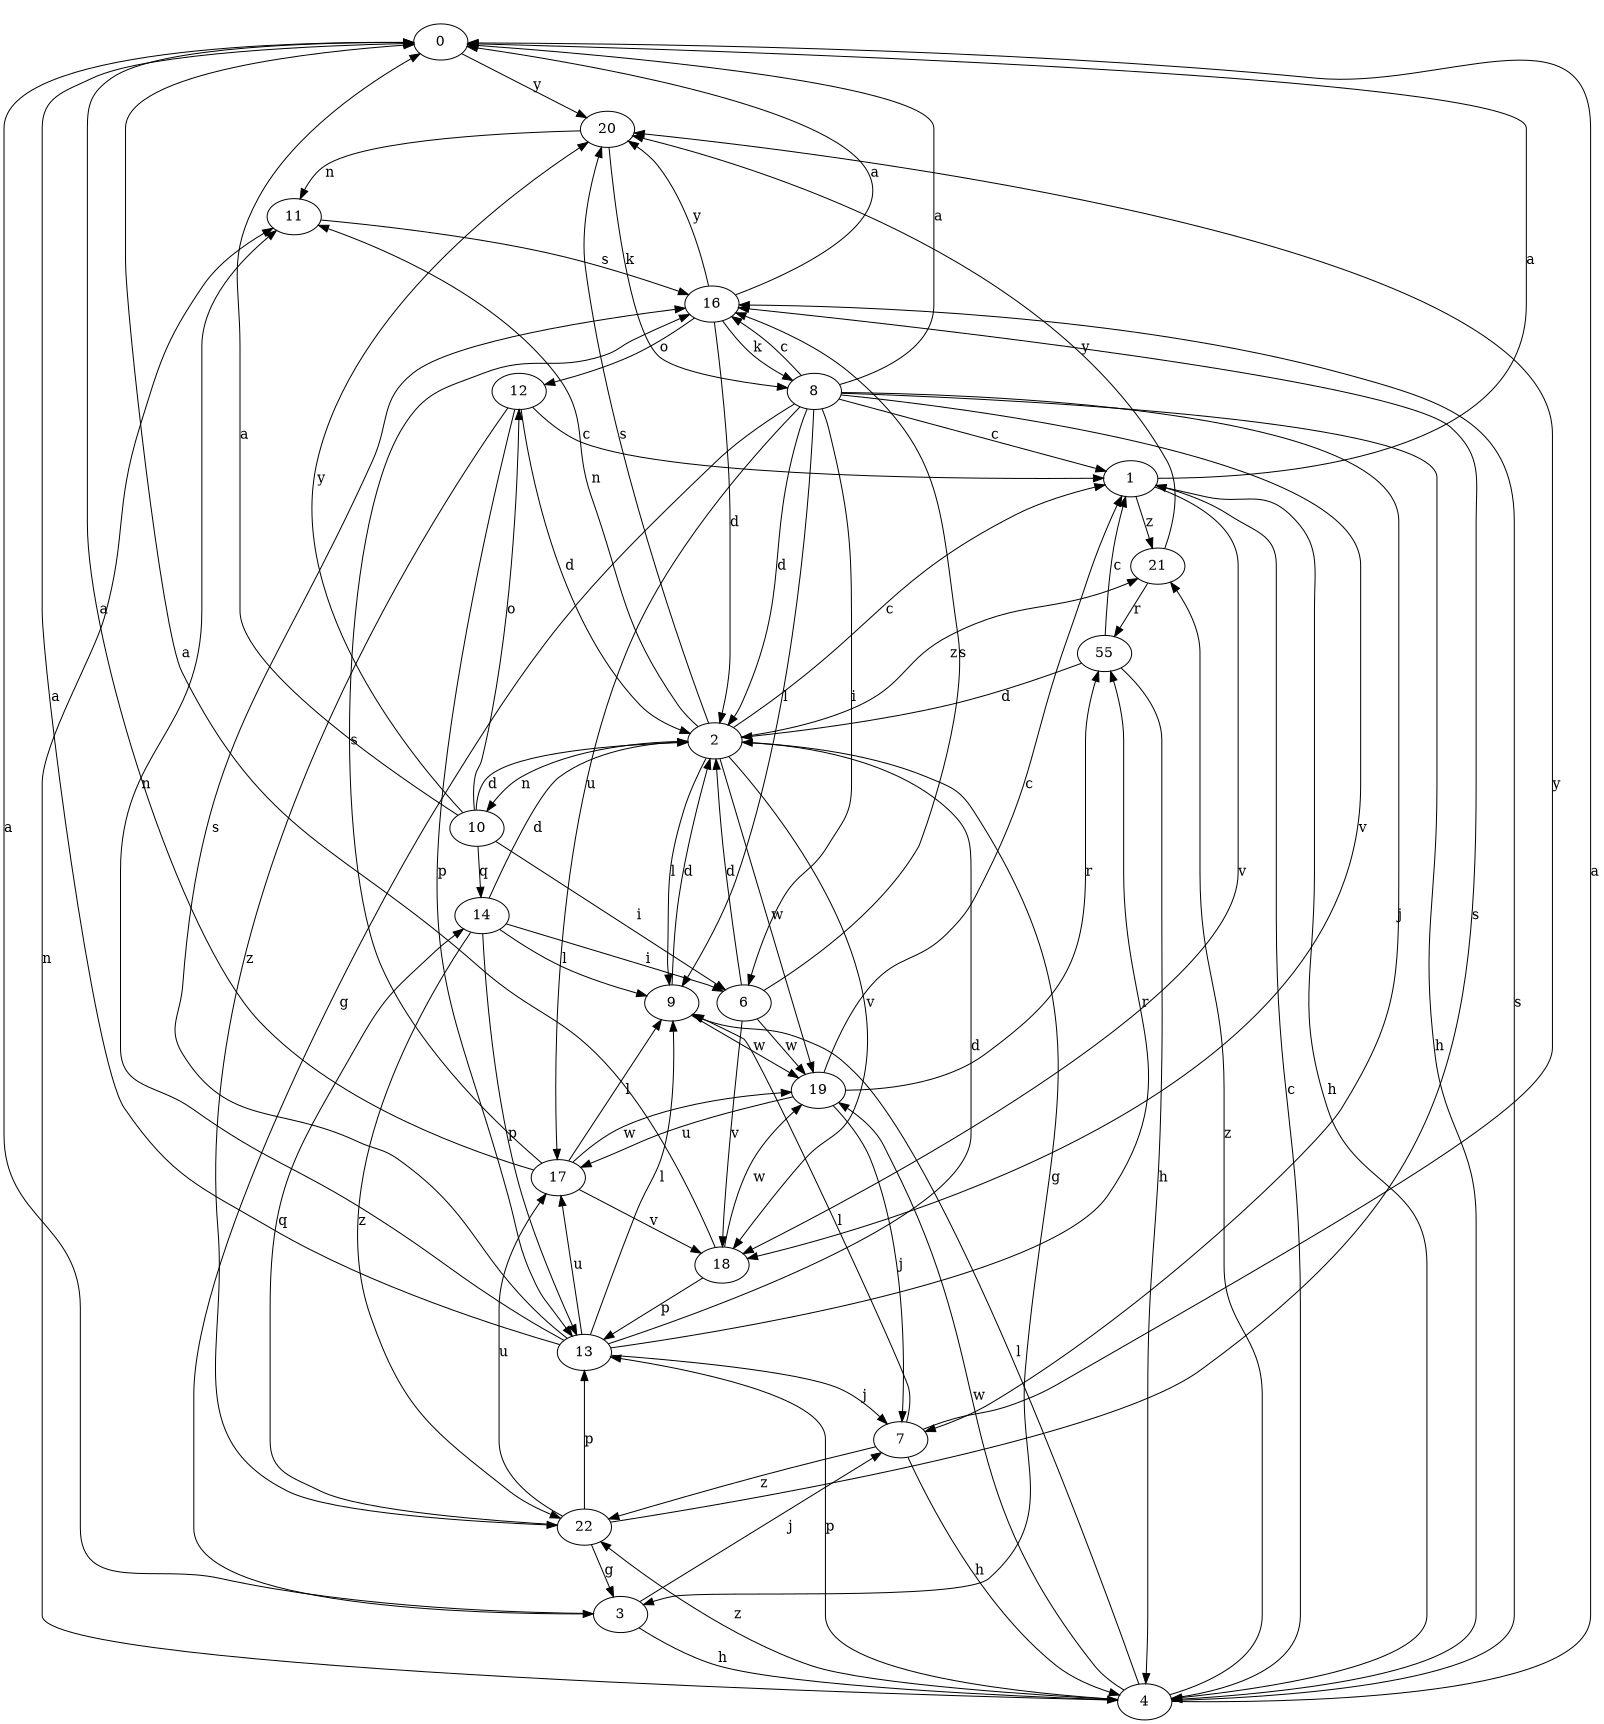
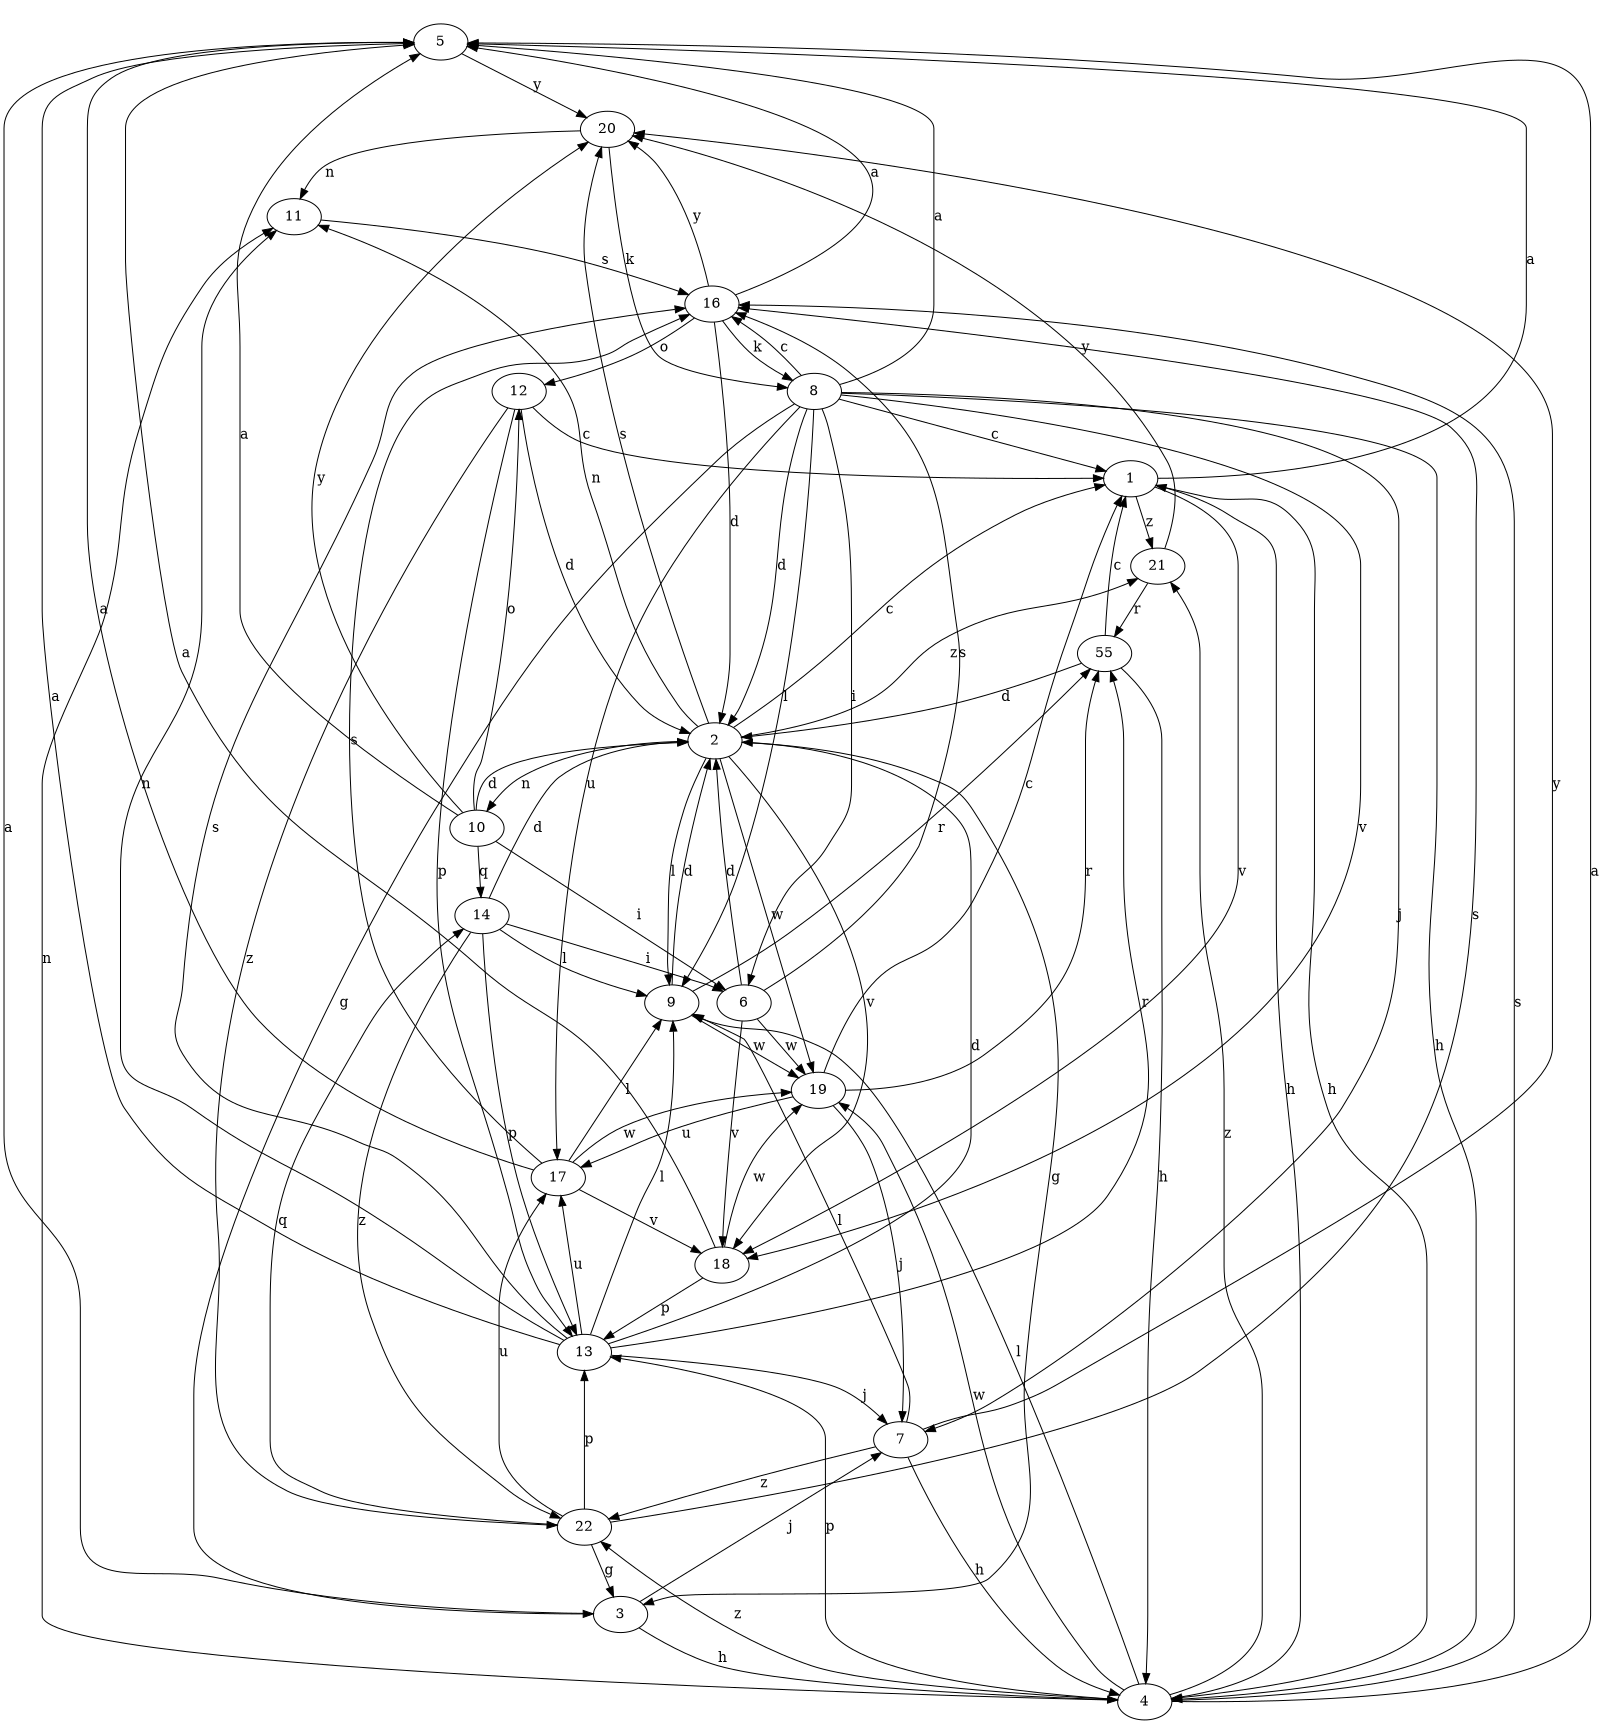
node "0": label "0" -> "5"
edge "9" -> "55": added, label "r"
edge "4" -> "1": label "c" -> "h"
